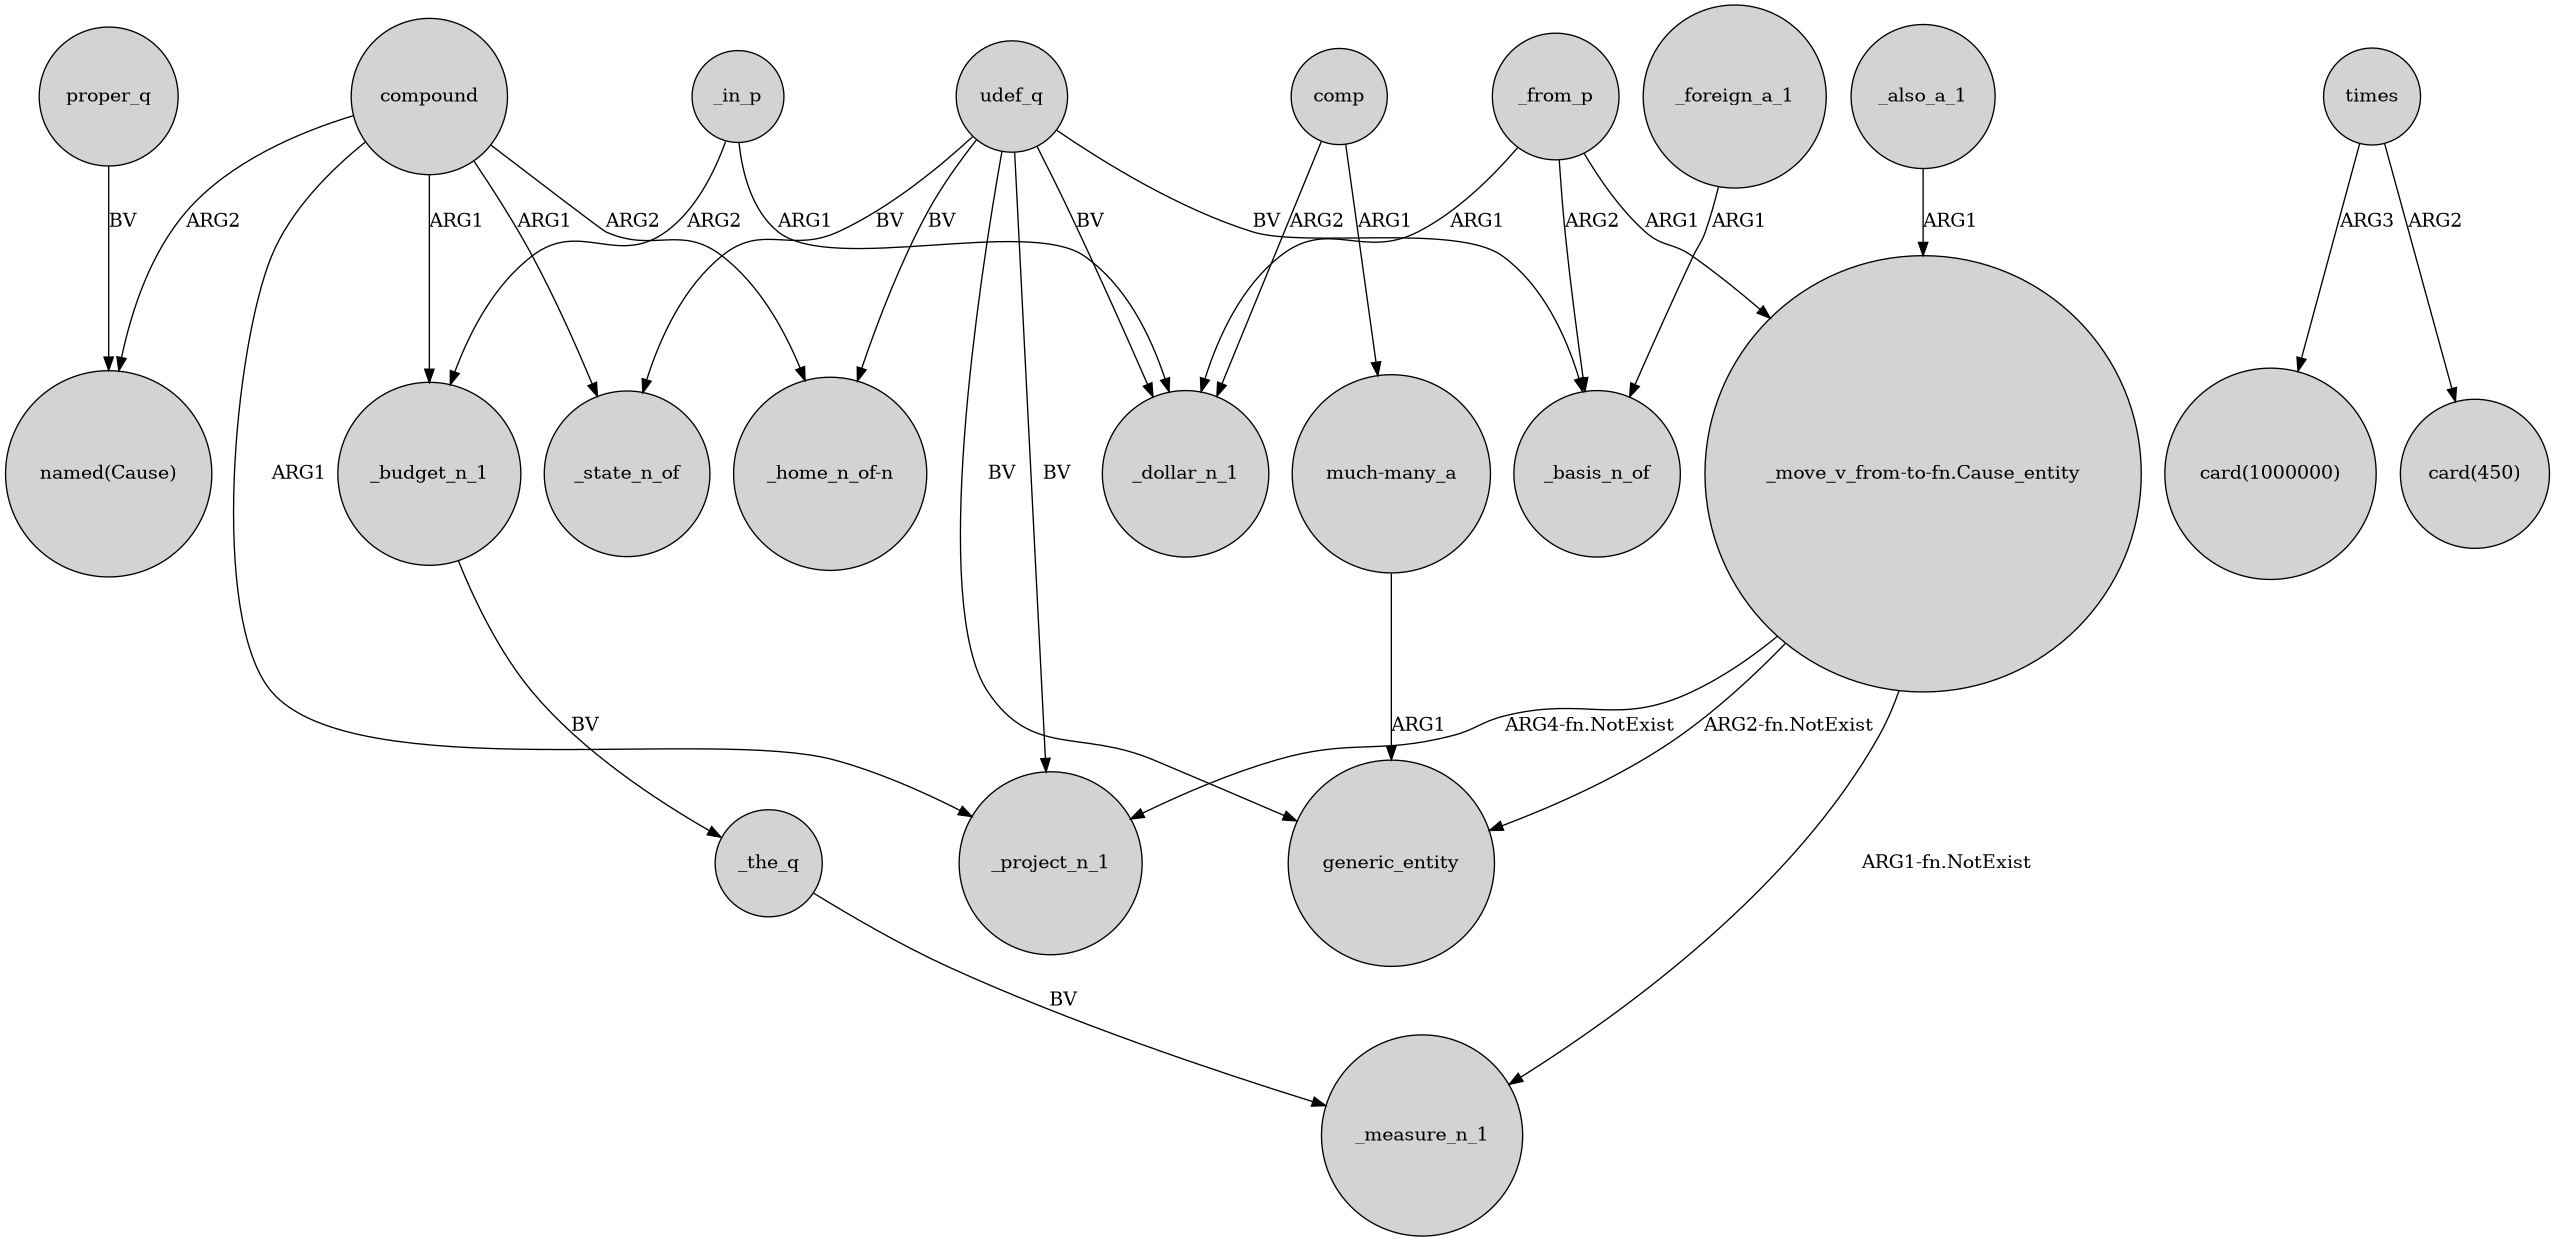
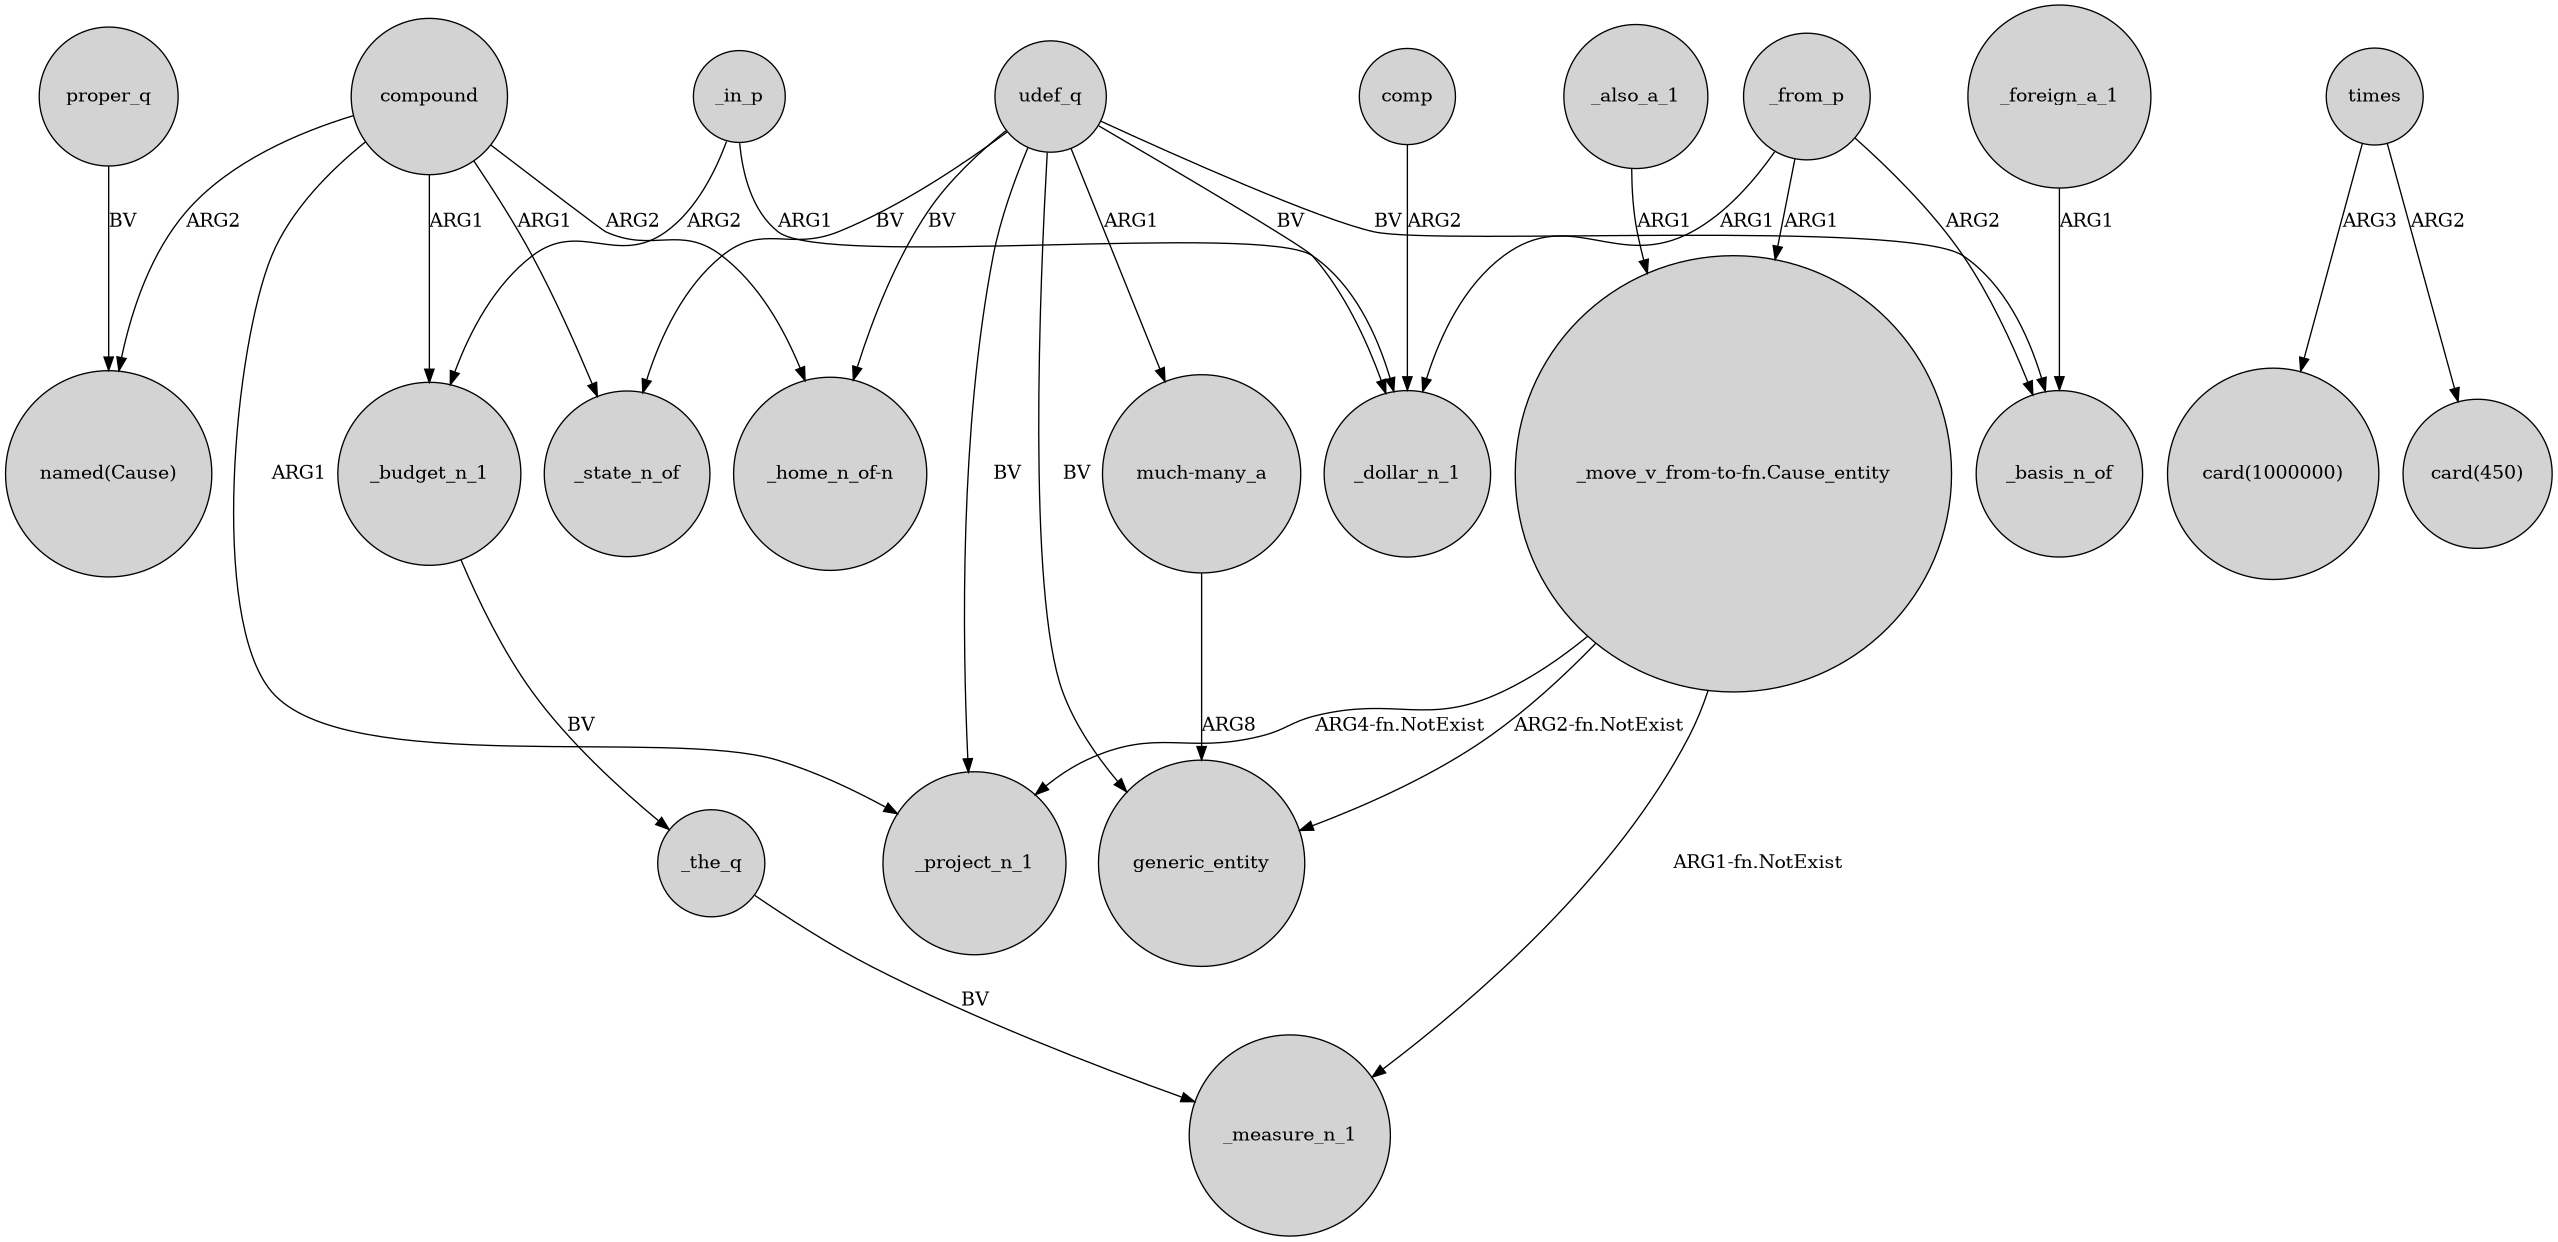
edge "comp" -> "much-many_a": now "udef_q" -> "much-many_a"
edge "much-many_a" -> "generic_entity": label "ARG1" -> "ARG8"
